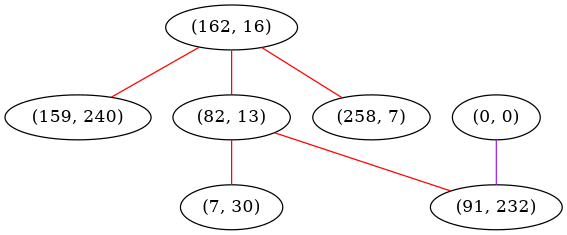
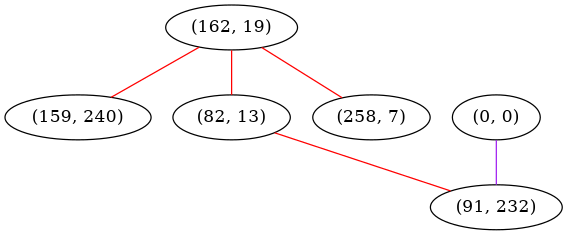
node "(162, 16)": label "(162, 16)" -> "(162, 19)"
node "(7, 30)": removed
